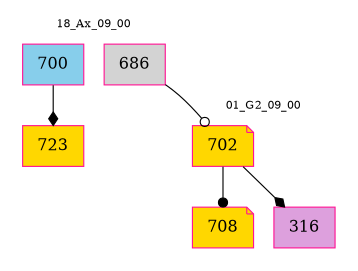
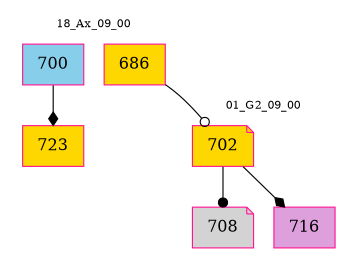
node "686": fillcolor lightgrey -> gold
node "708": fillcolor gold -> lightgrey
node "316": label "316" -> "716"
